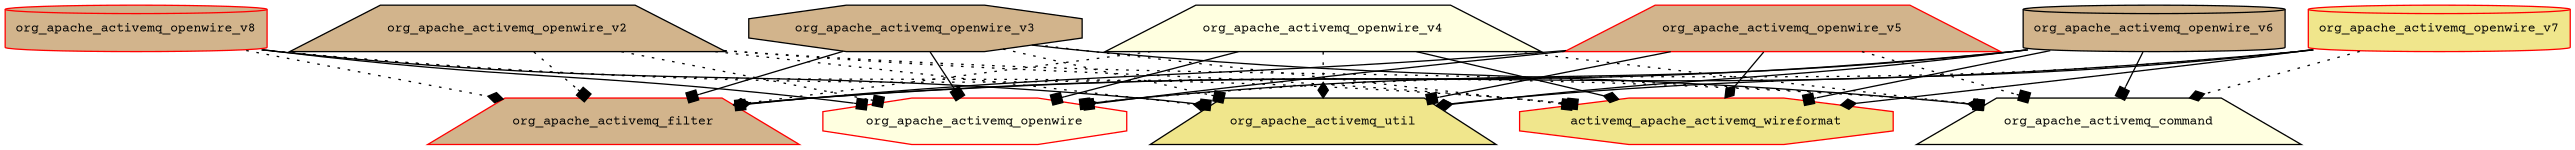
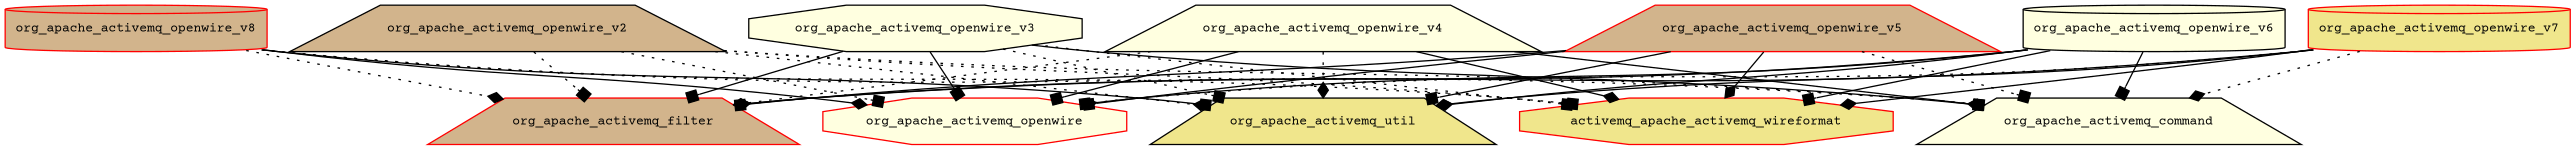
node "org_apache_activemq_openwire_v3": fillcolor tan -> lightyellow
node "org_apache_activemq_openwire_v6": fillcolor tan -> lightyellow
edge "org_apache_activemq_openwire_v4" -> "org_apache_activemq_command": style dotted -> solid
edge "org_apache_activemq_openwire_v8" -> "org_apache_activemq_openwire": arrowhead box -> diamond
